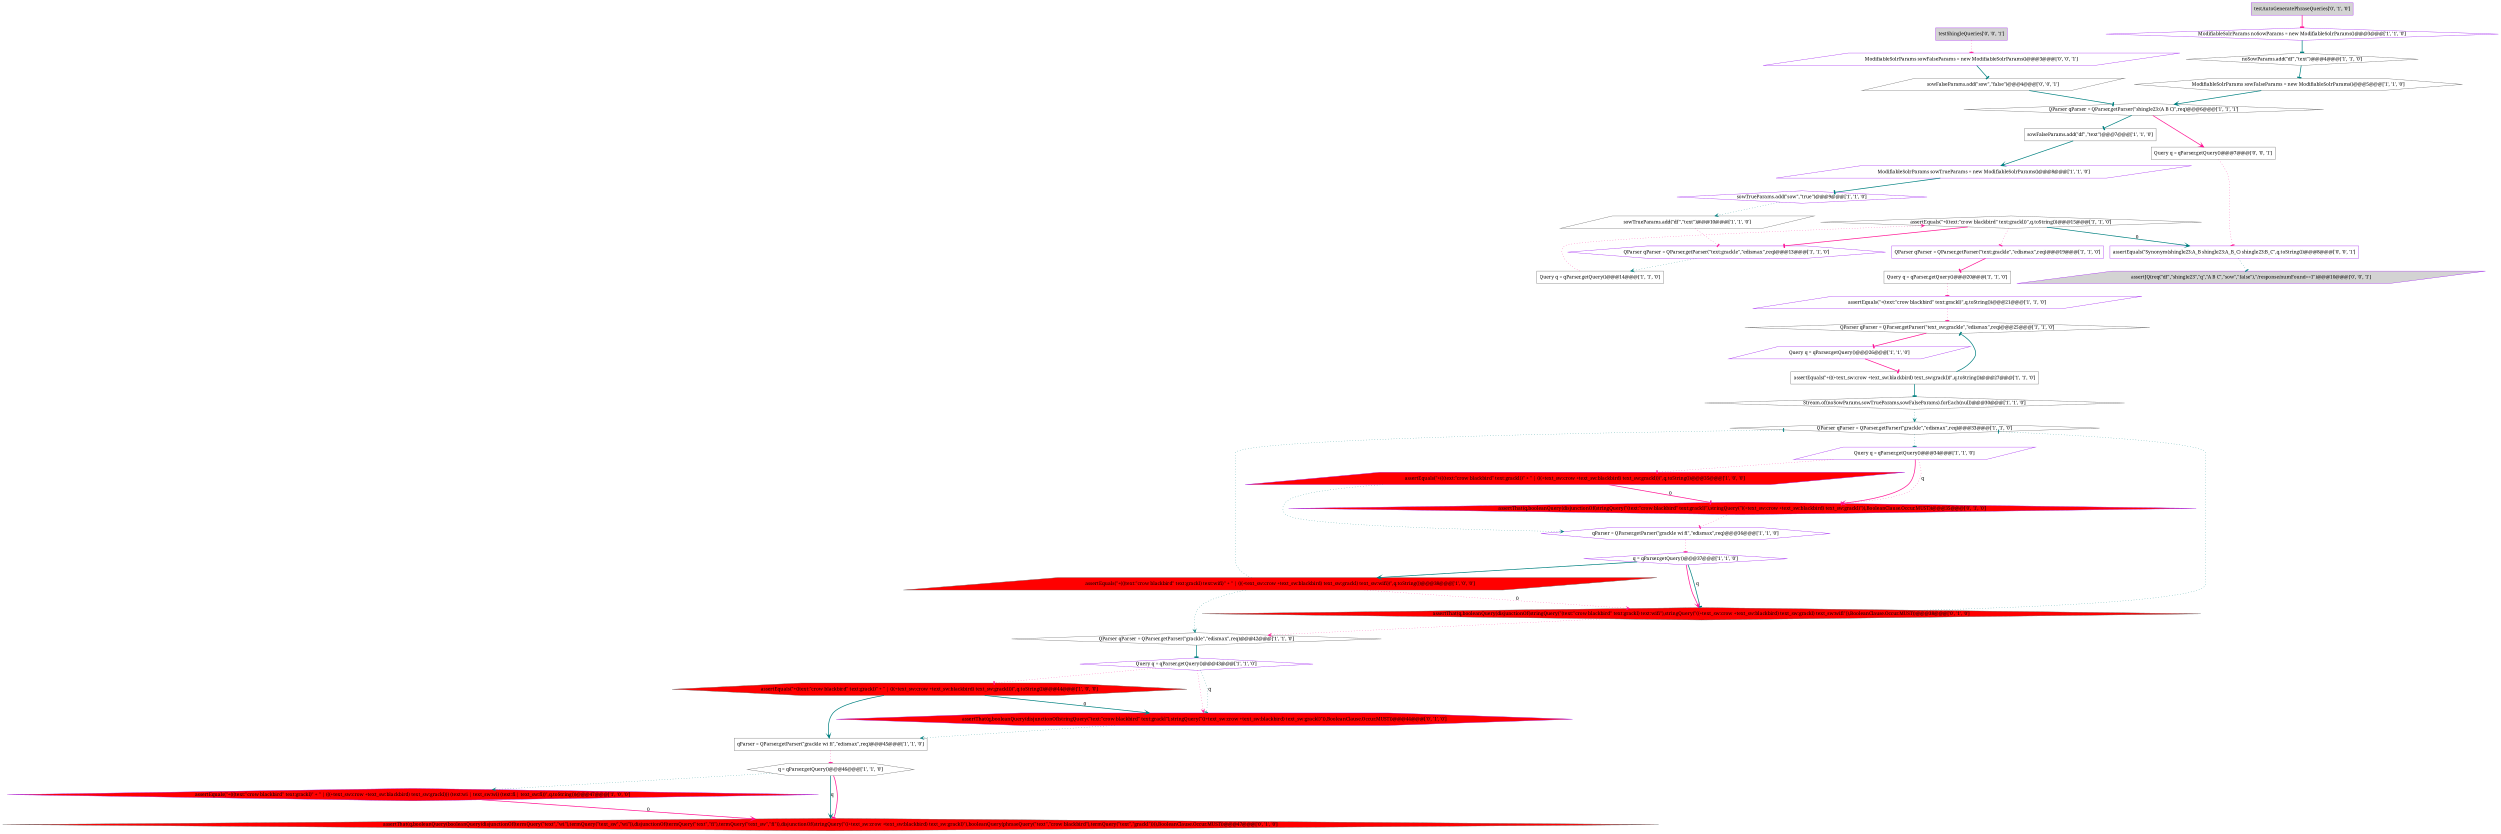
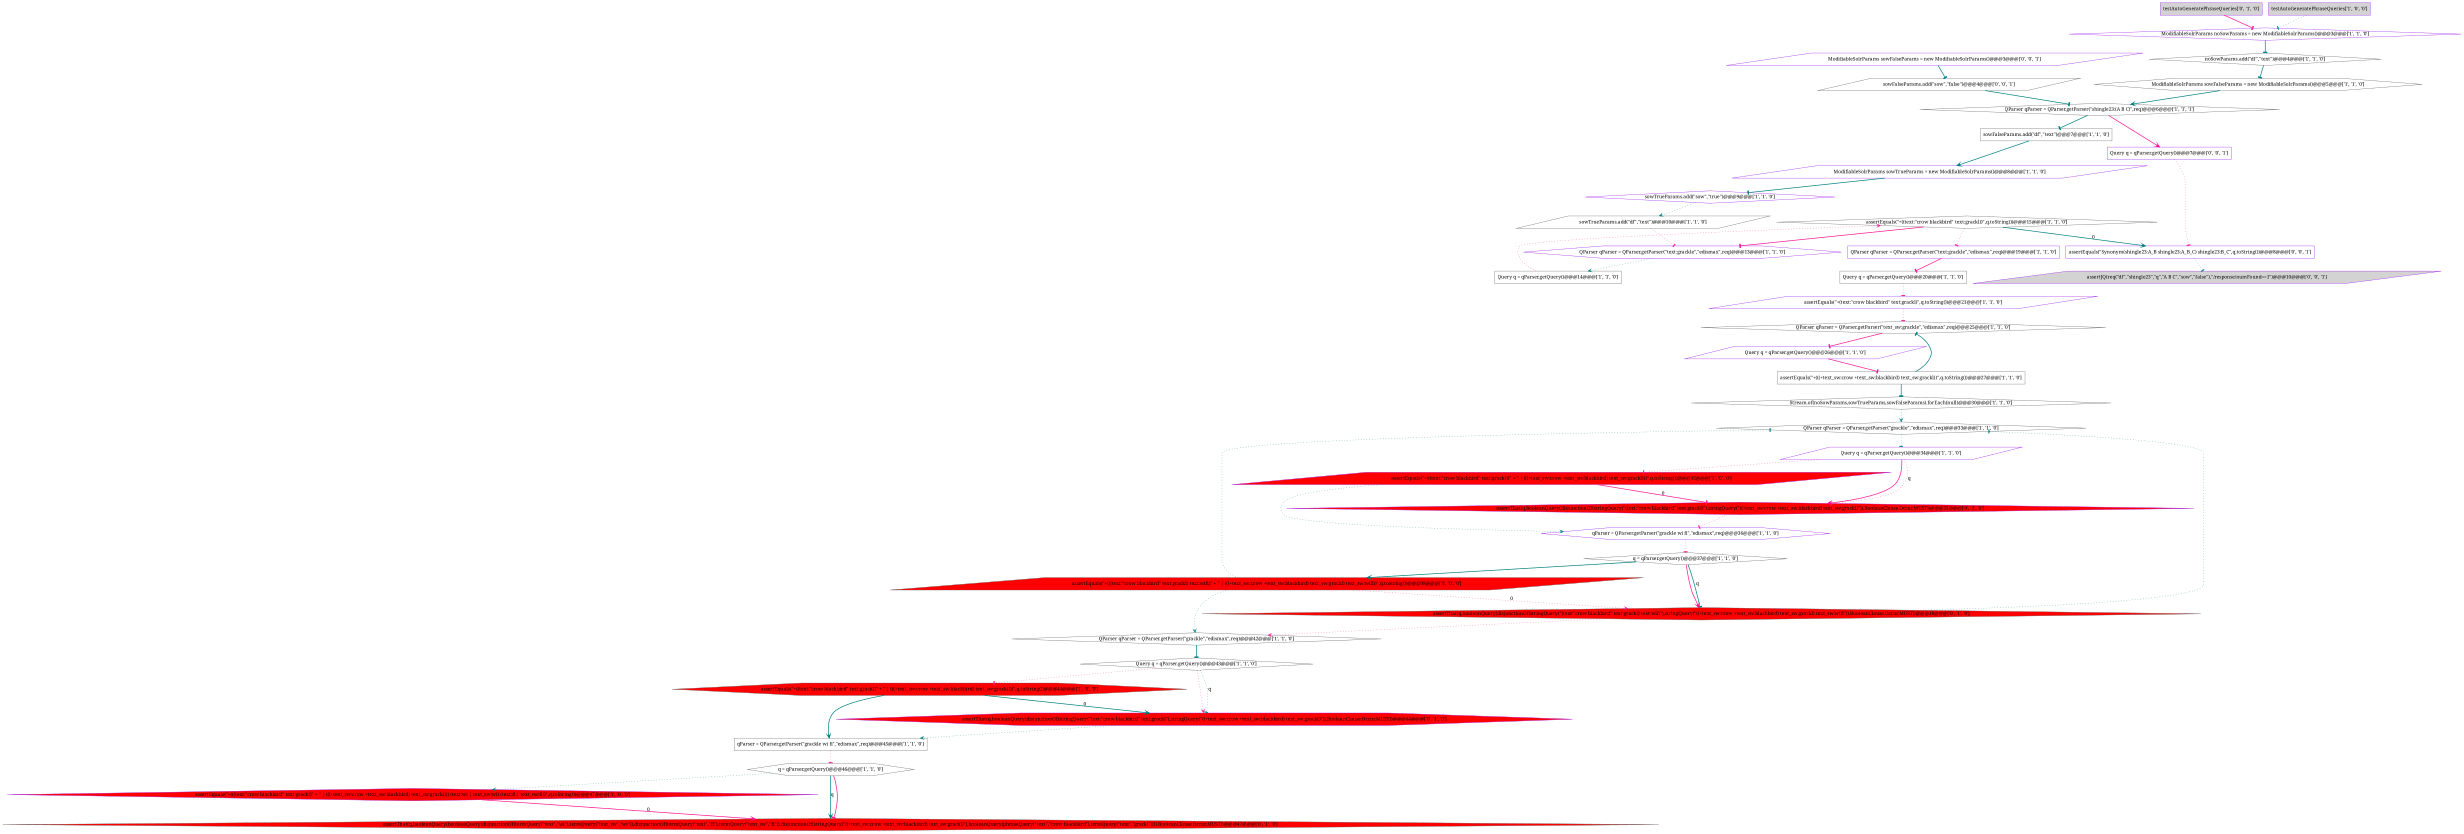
node "testAutoGeneratePhraseQueries['1', '0', '0']": added
node "testShingleQueries['0', '0', '1']": removed
node "Query q = qParser.getQuery()@@@7@@@['0', '0', '1']": color gray40 -> purple
node "q = qParser.getQuery()@@@37@@@['1', '1', '0']": color purple -> gray40
node "Query q = qParser.getQuery()@@@43@@@['1', '1', '0']": color purple -> gray40
